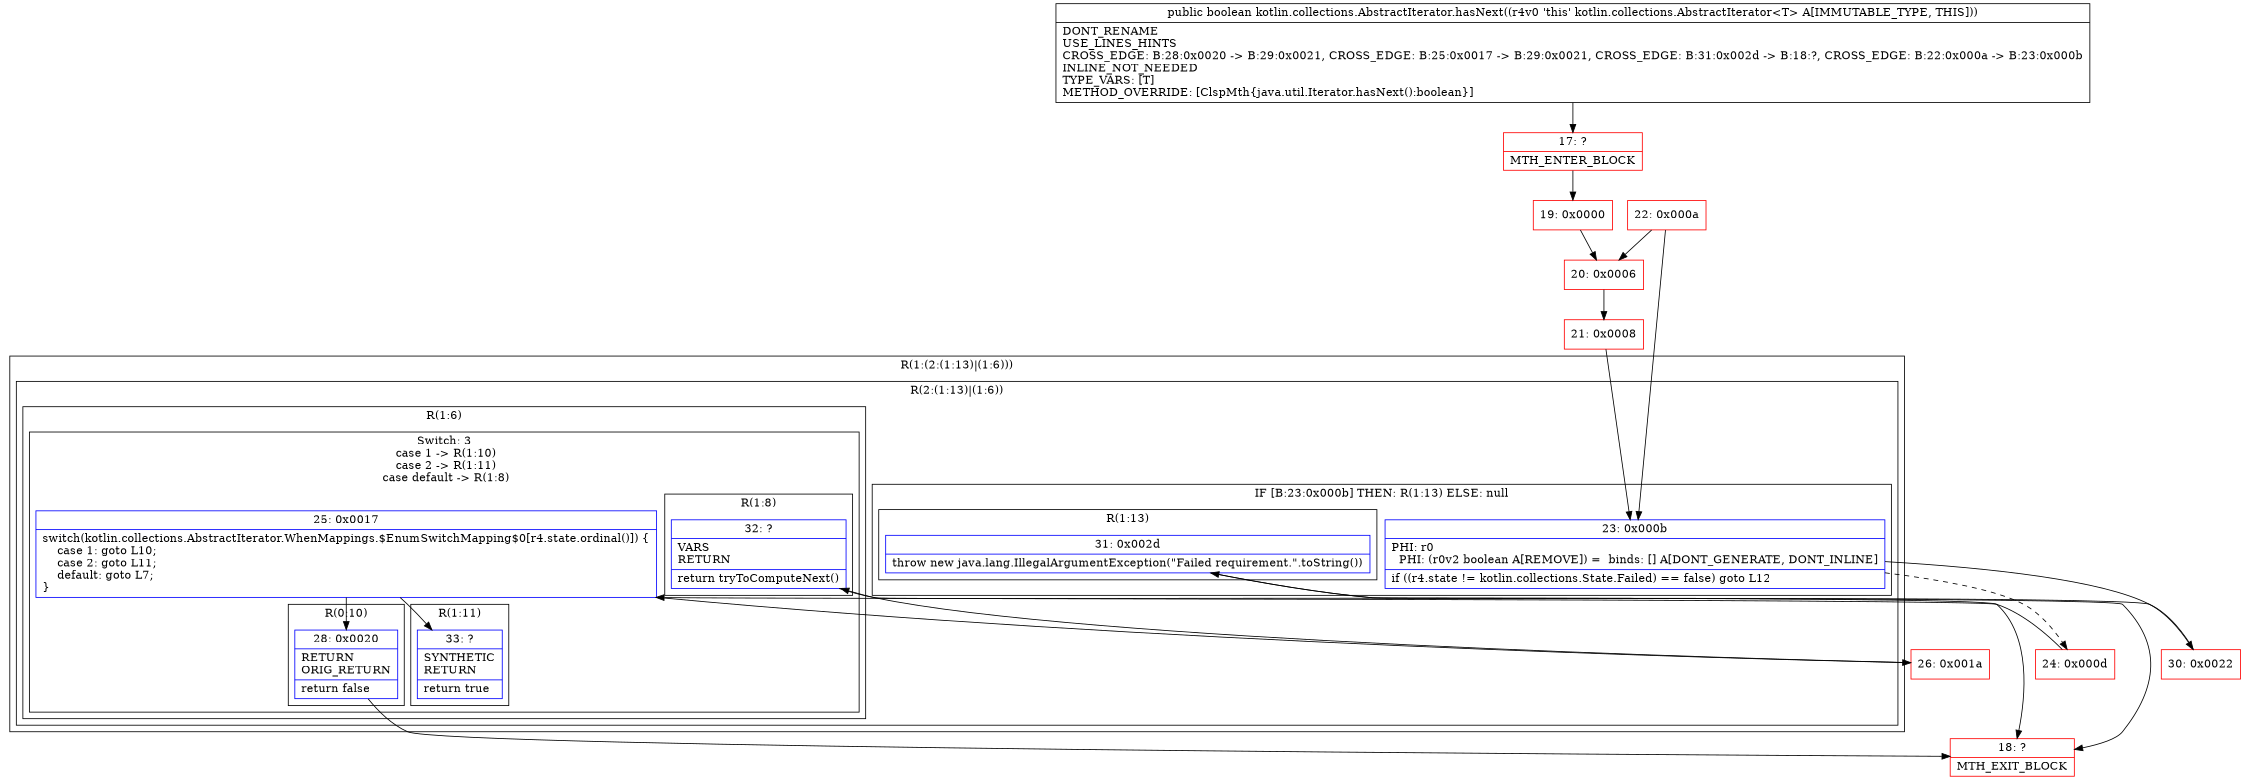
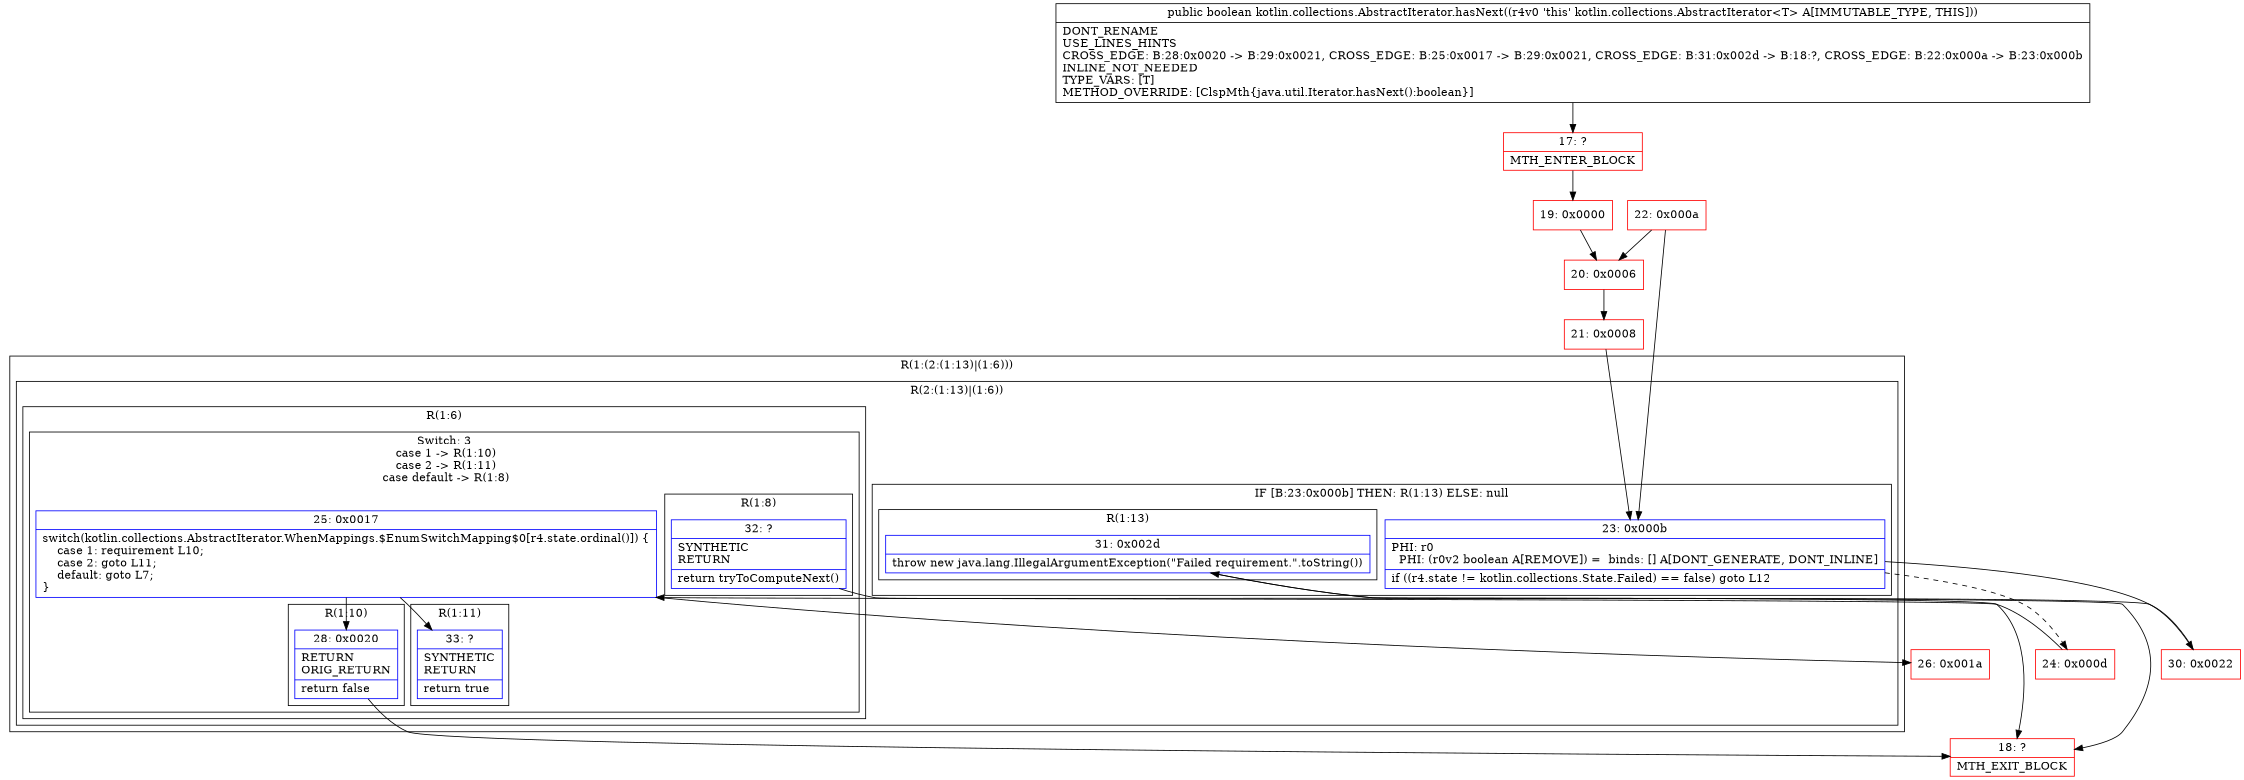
node "32: ?": text "VARS" -> "SYNTHETIC"
node "25: 0x0017": text "case 1: goto L10;" -> "case 1: requirement L10;"
cluster "R(0:10)": label "R(0:10)" -> "R(1:10)"
edge "26: 0x001a" -> "32: ?": removed
